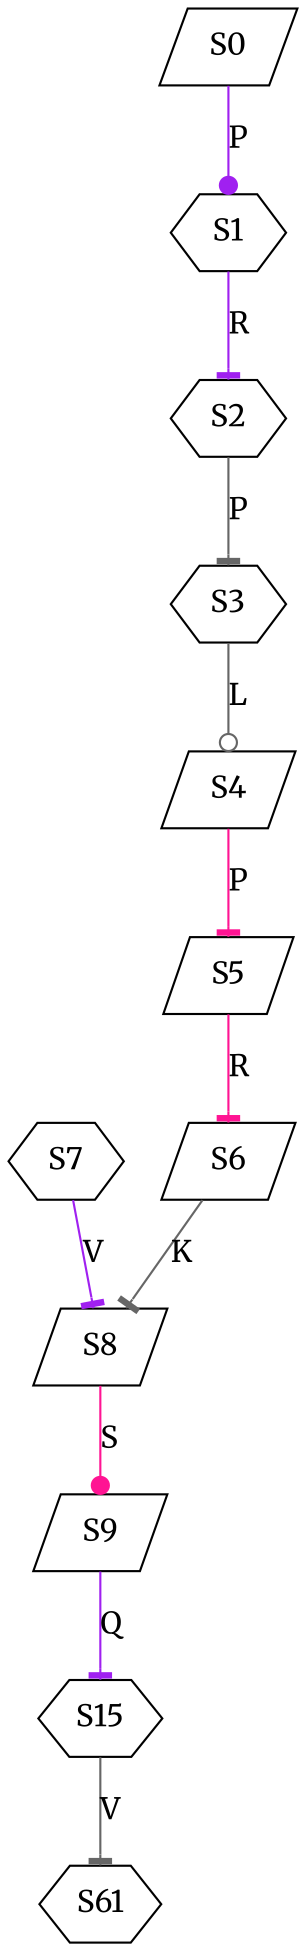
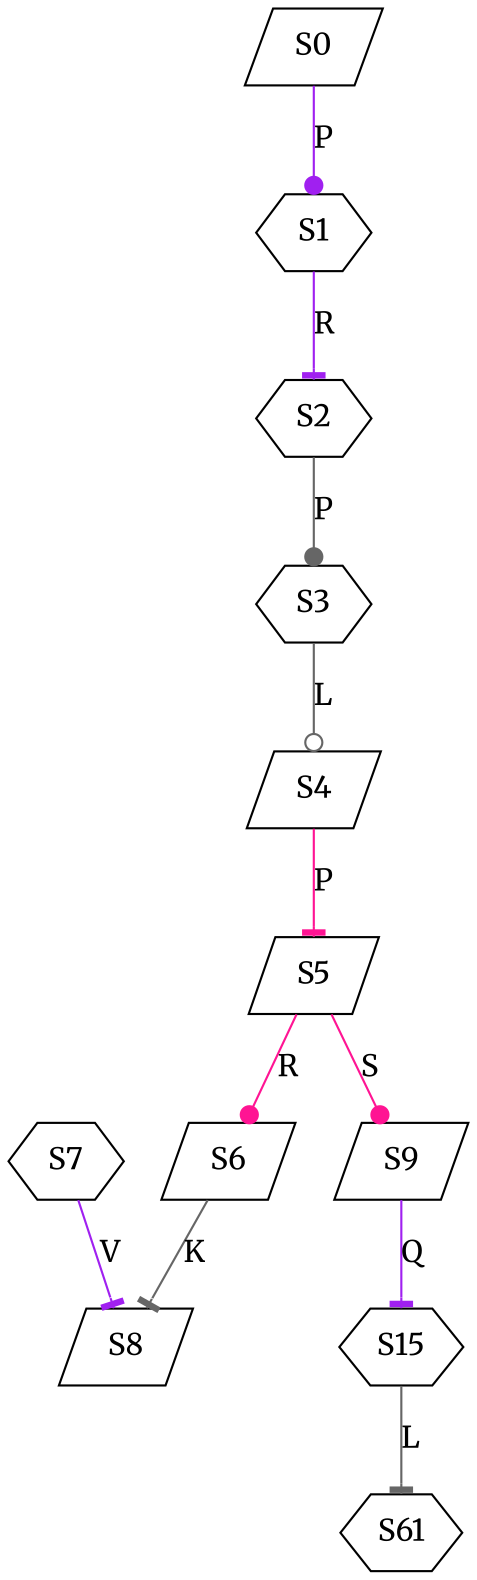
edge "S2" -> "S3": arrowhead tee -> dot
edge "S5" -> "S6": arrowhead tee -> dot
edge "S8" -> "S9": now "S5" -> "S9"
edge "S15" -> "S61": label "V" -> "L"
